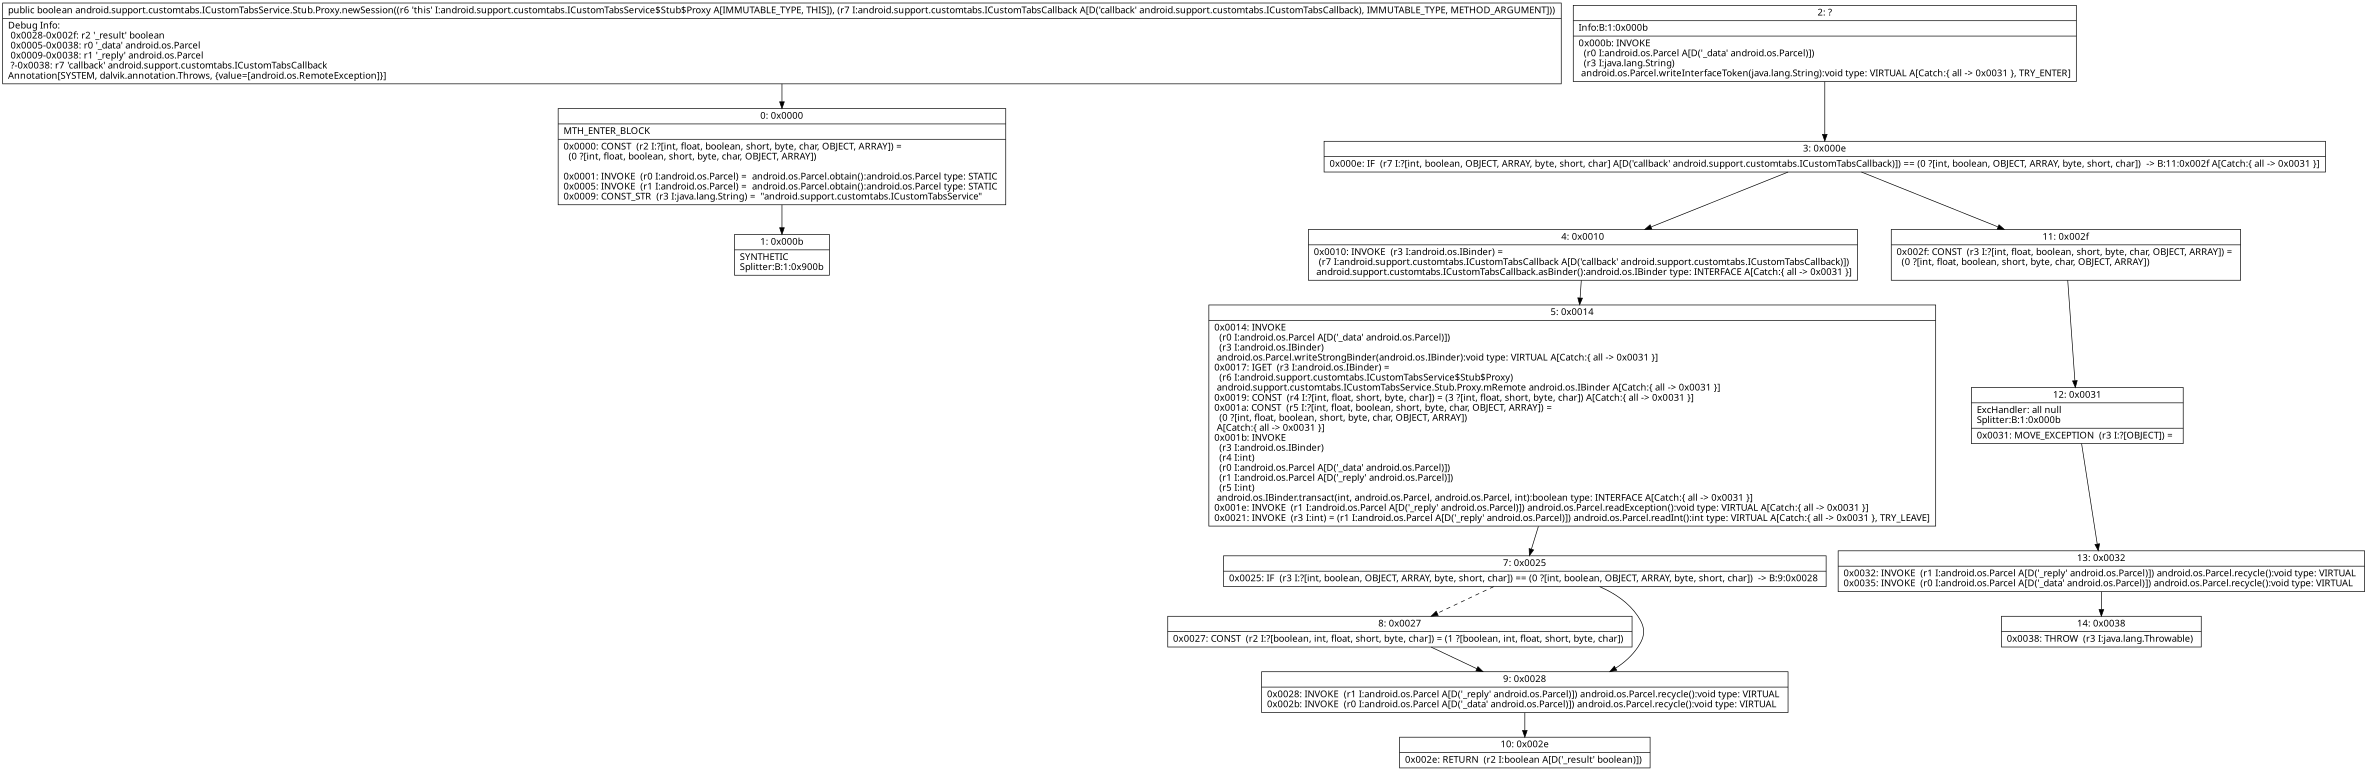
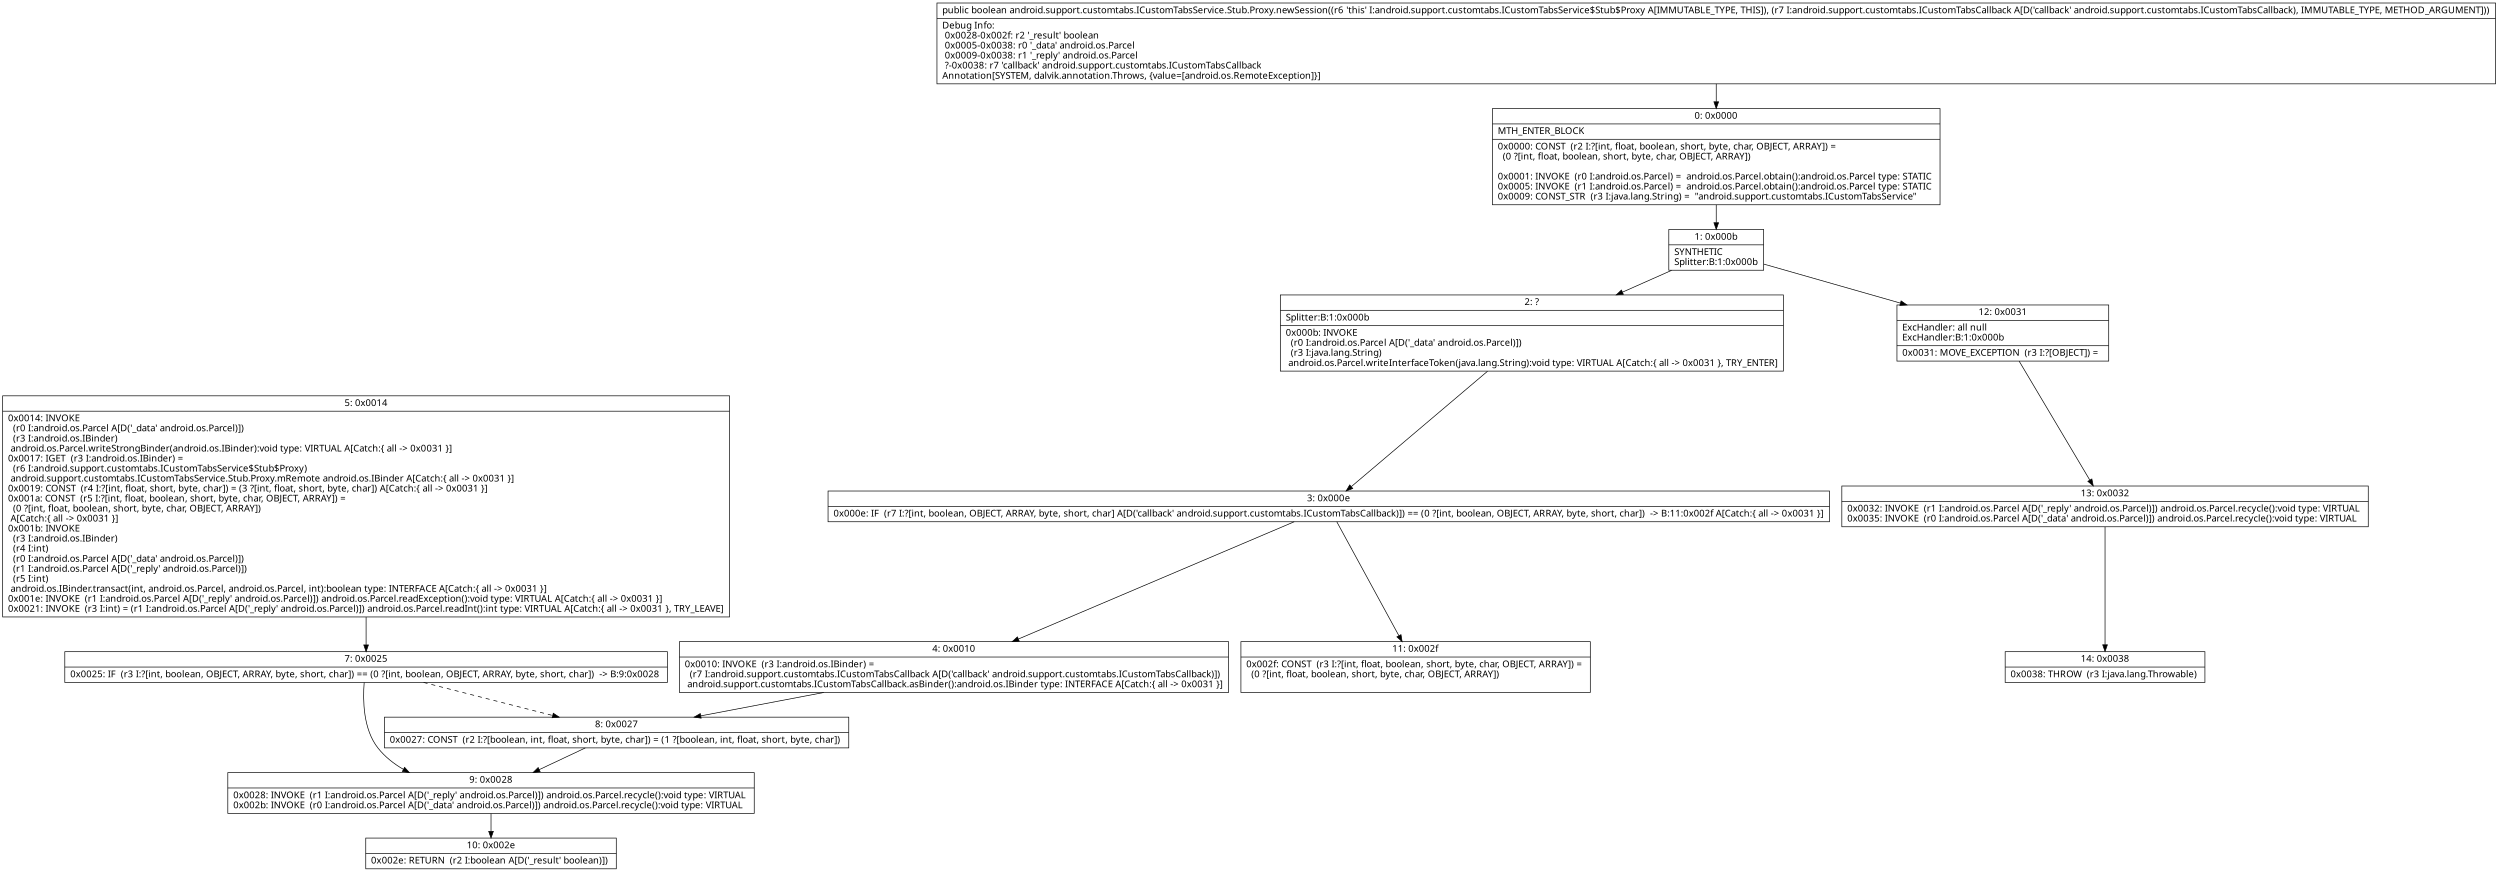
node "2: ?": text "Info:B:1:0x000b" -> "Splitter:B:1:0x000b"
node "1: 0x000b": text "Splitter:B:1:0x900b" -> "Splitter:B:1:0x000b"
edge "1: 0x000b" -> "2: ?": added
edge "4: 0x0010" -> "5: 0x0014": now "4: 0x0010" -> "8: 0x0027"
edge "11: 0x002f" -> "12: 0x0031": now "1: 0x000b" -> "12: 0x0031"
node "12: 0x0031": text "Splitter:B:1:0x000b" -> "ExcHandler:B:1:0x000b"
